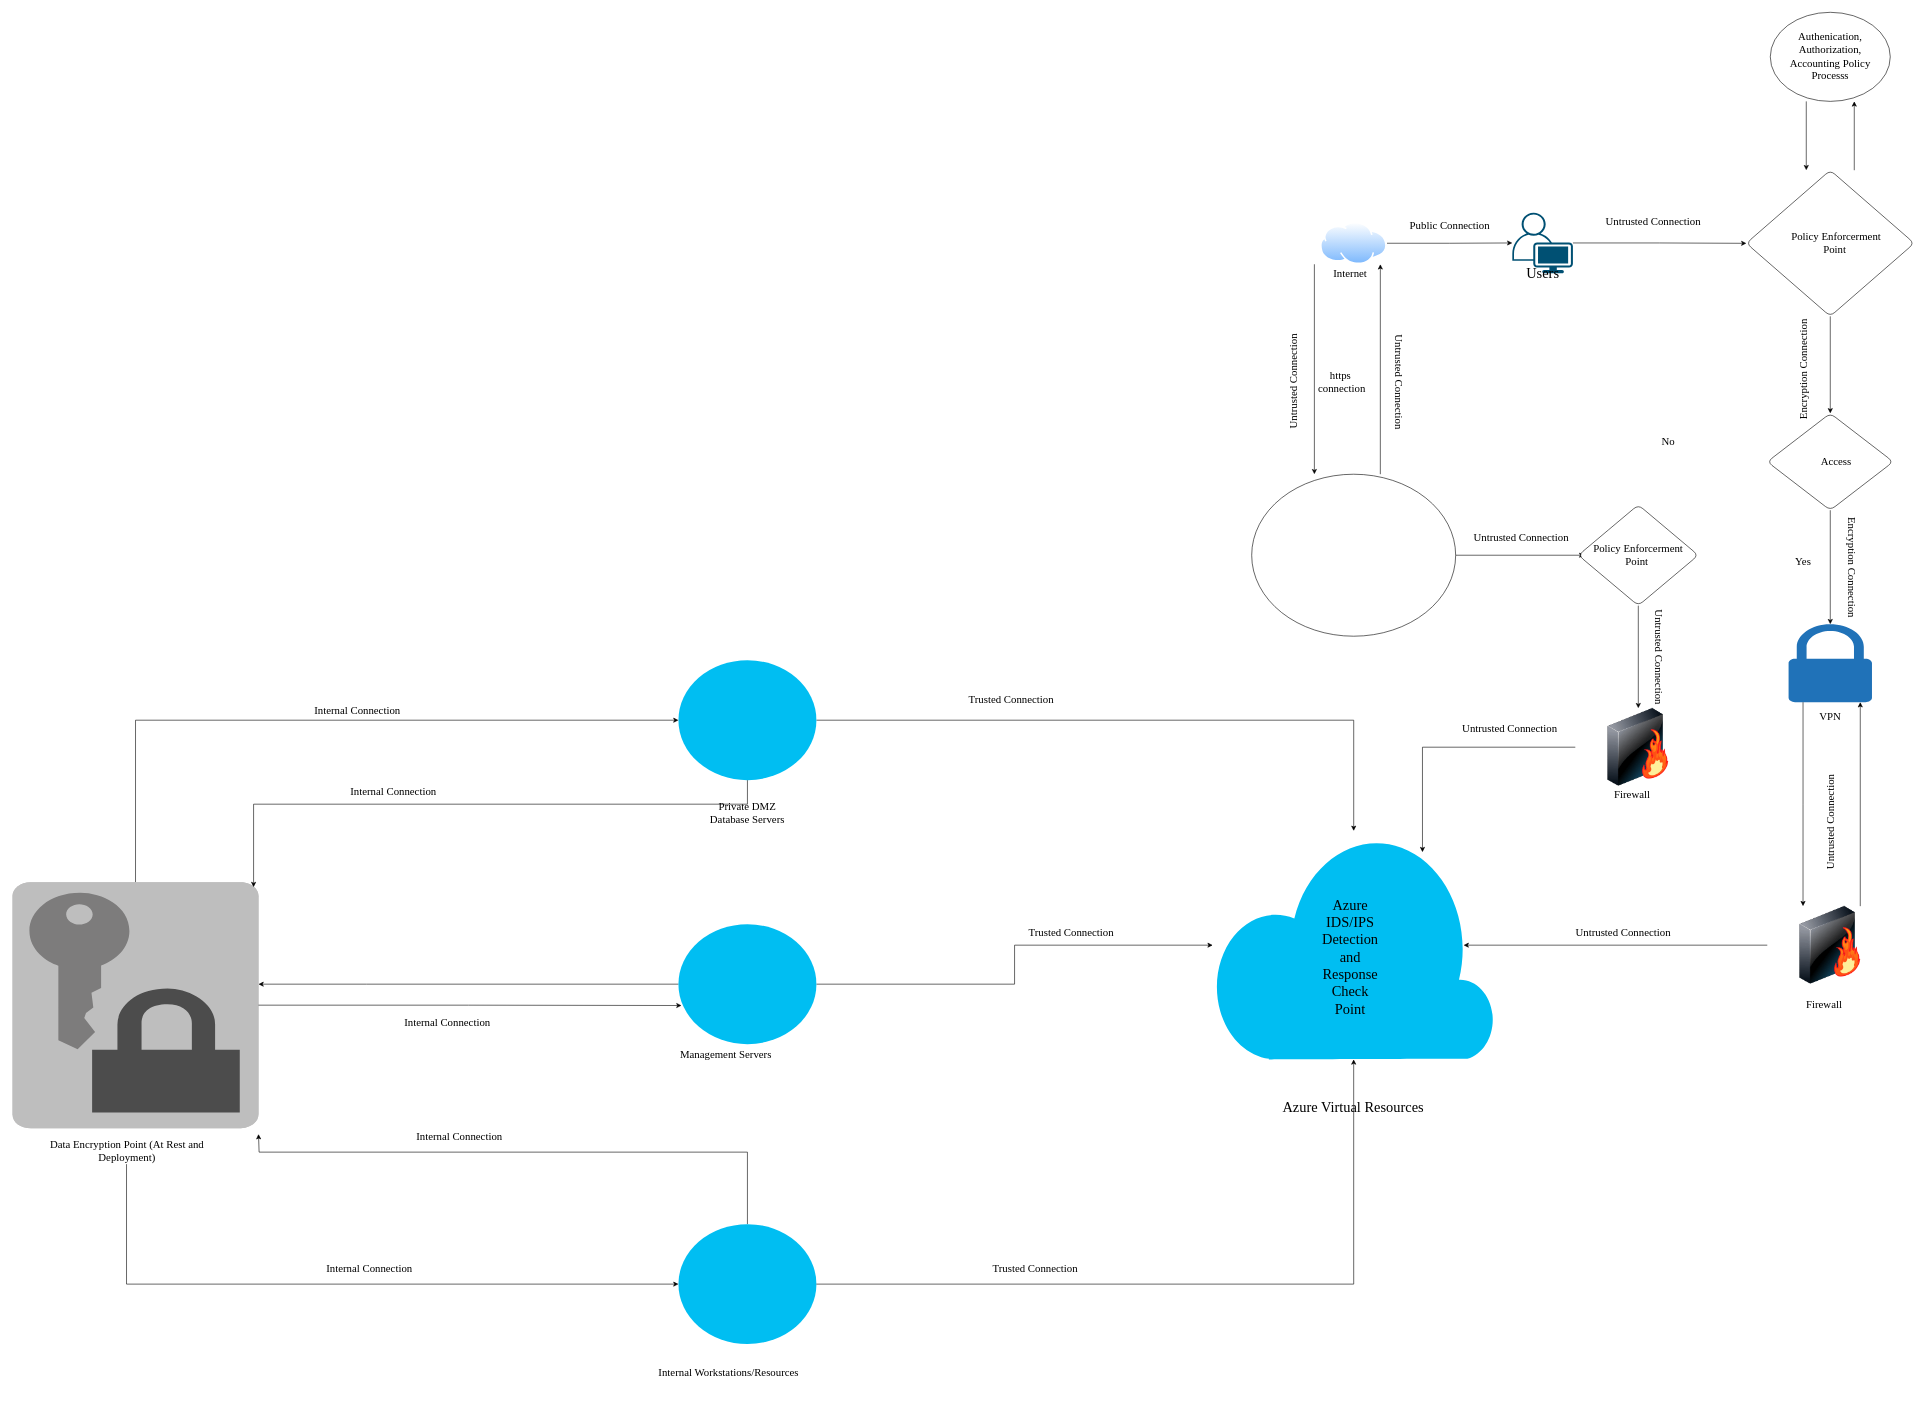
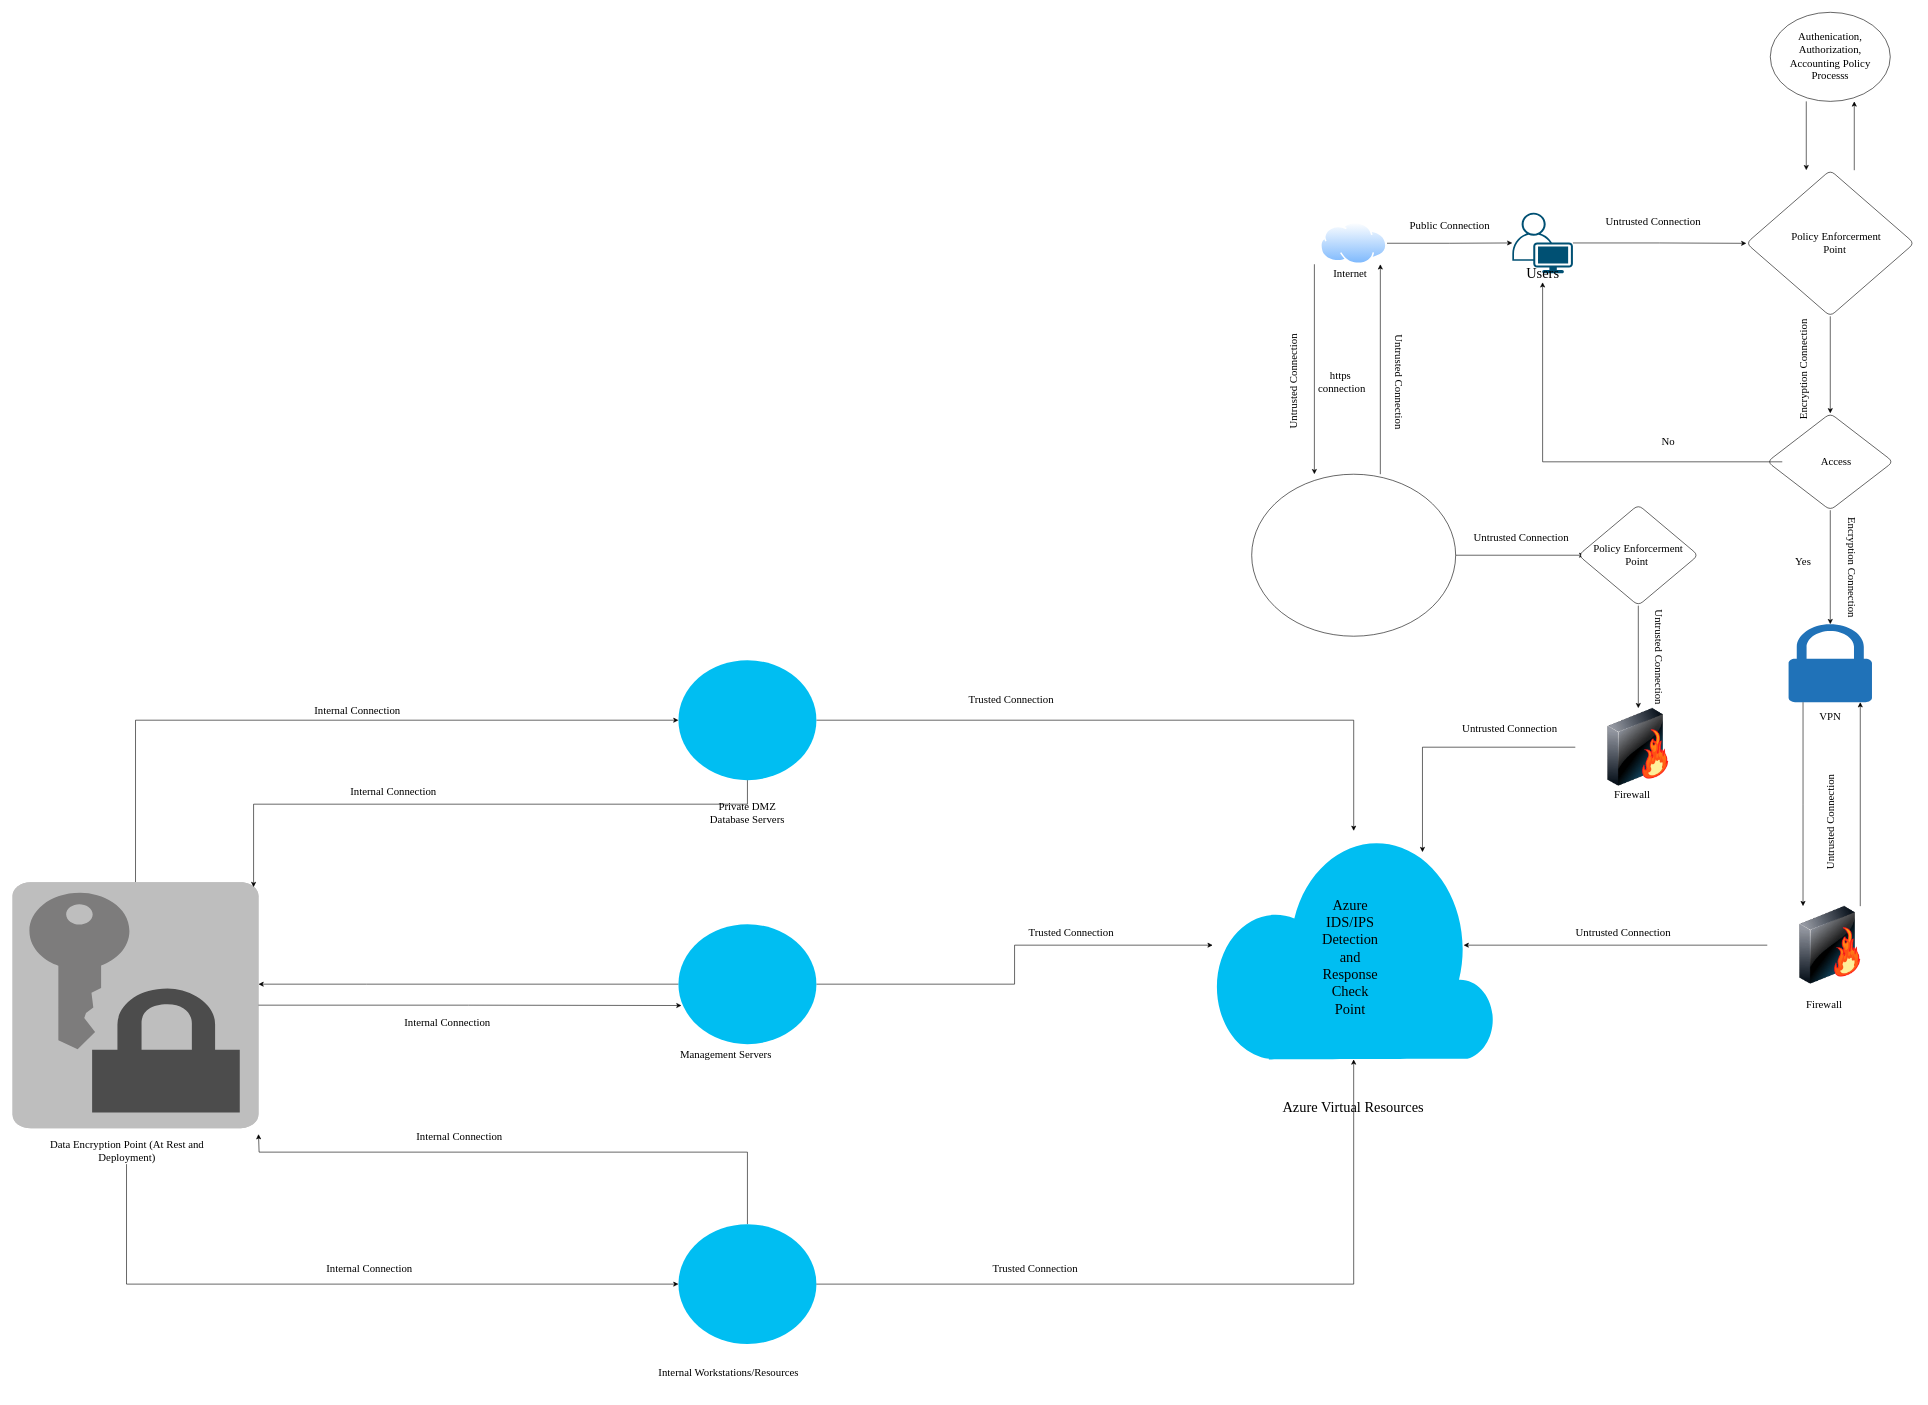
edge "Access" -> "Users": added
